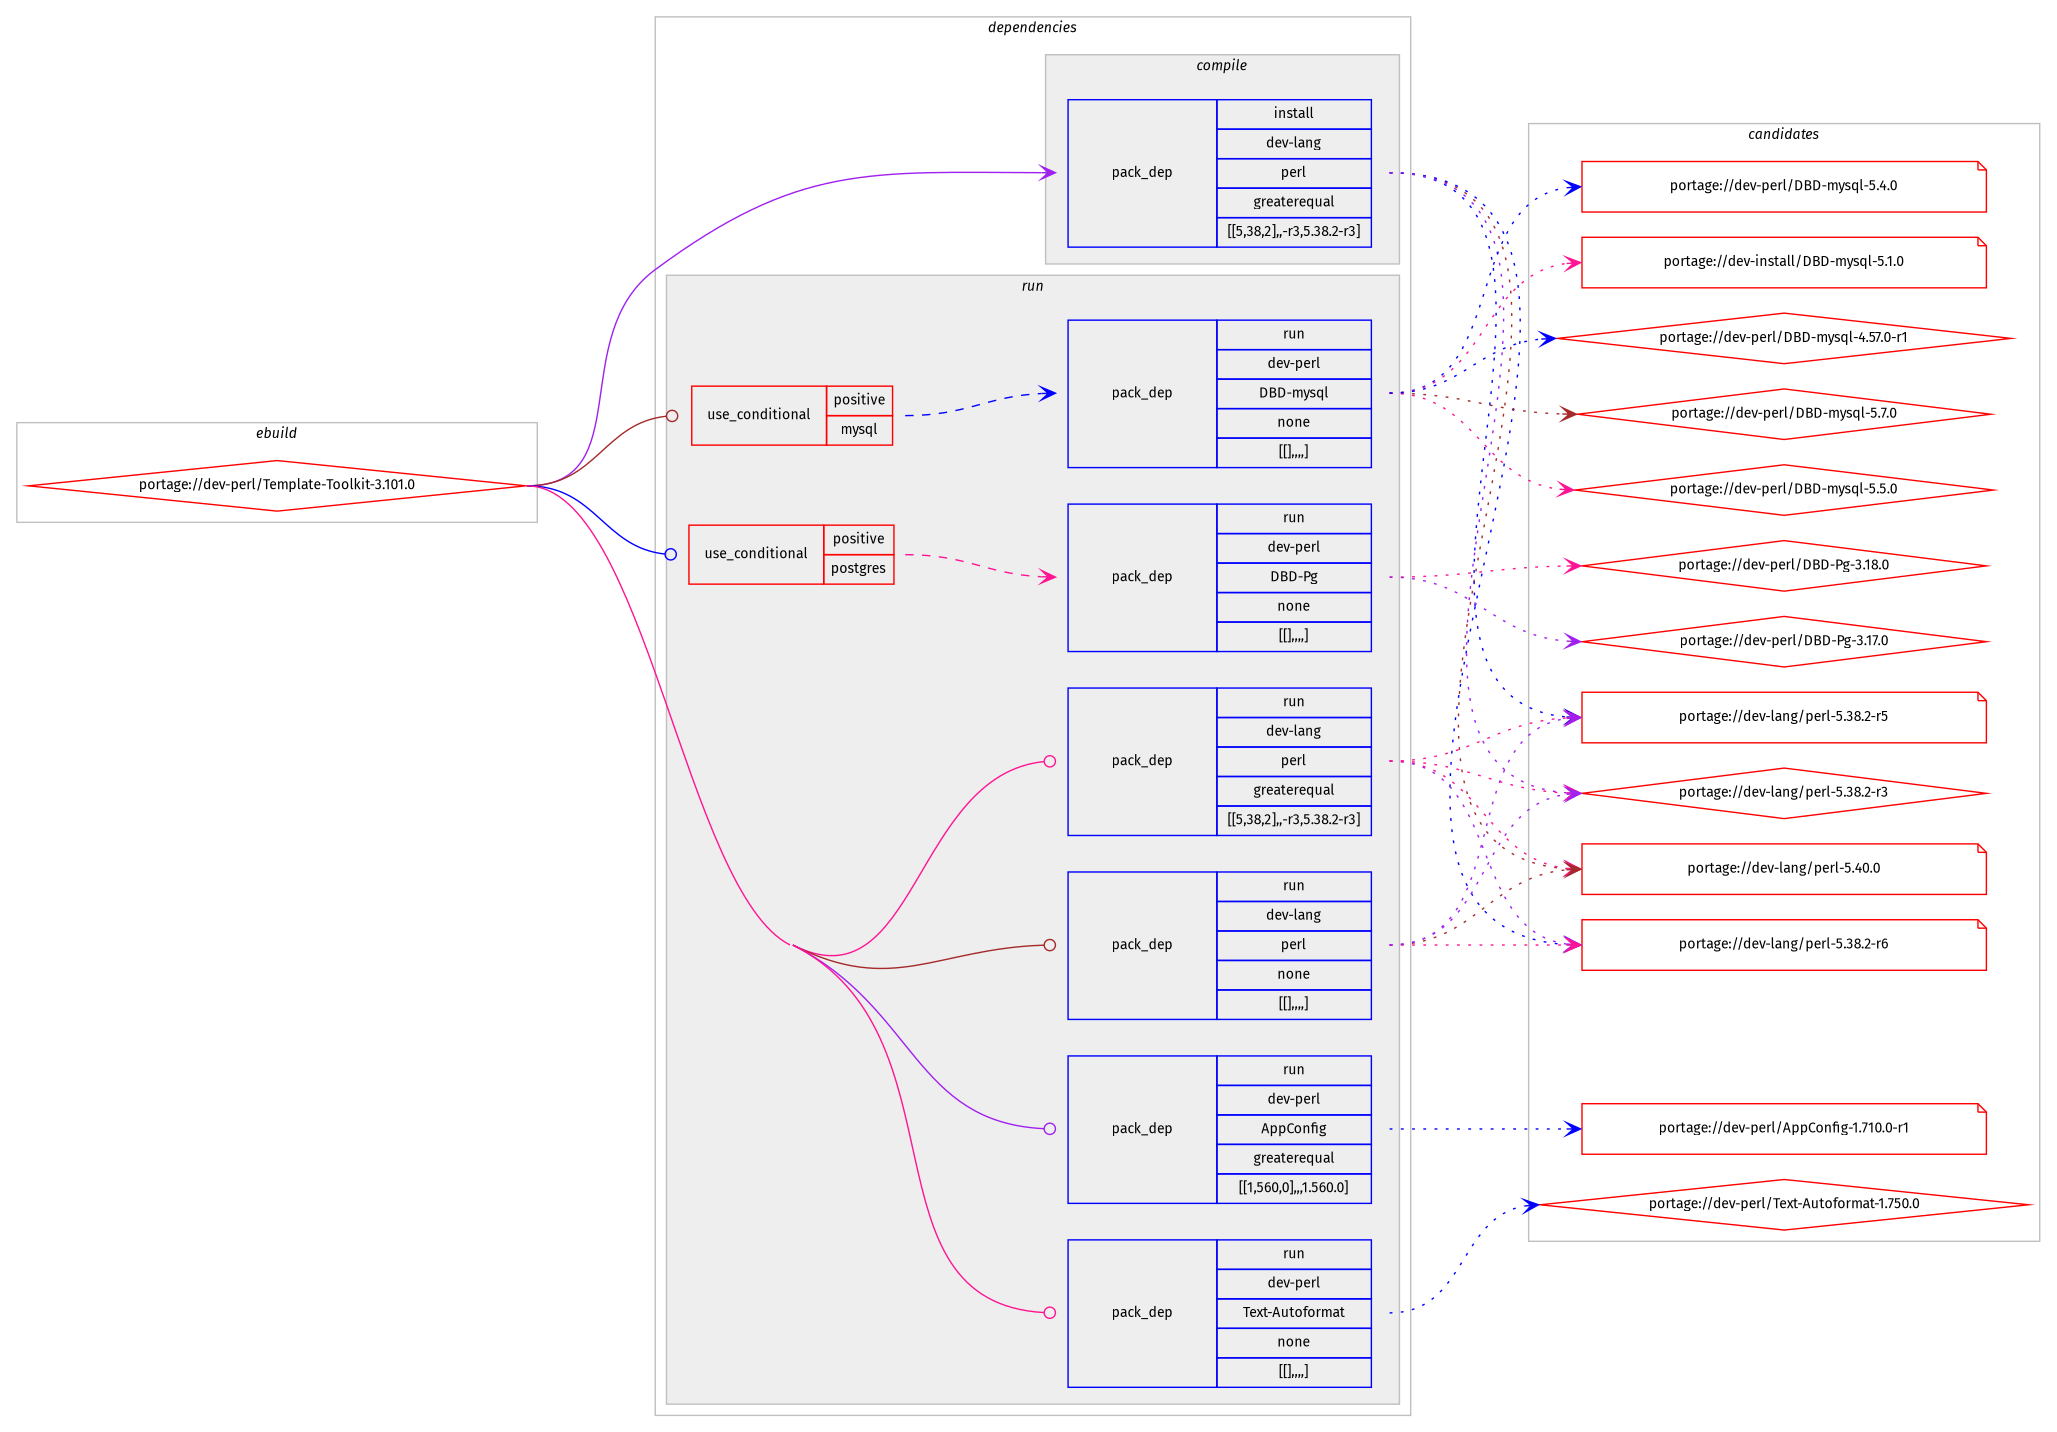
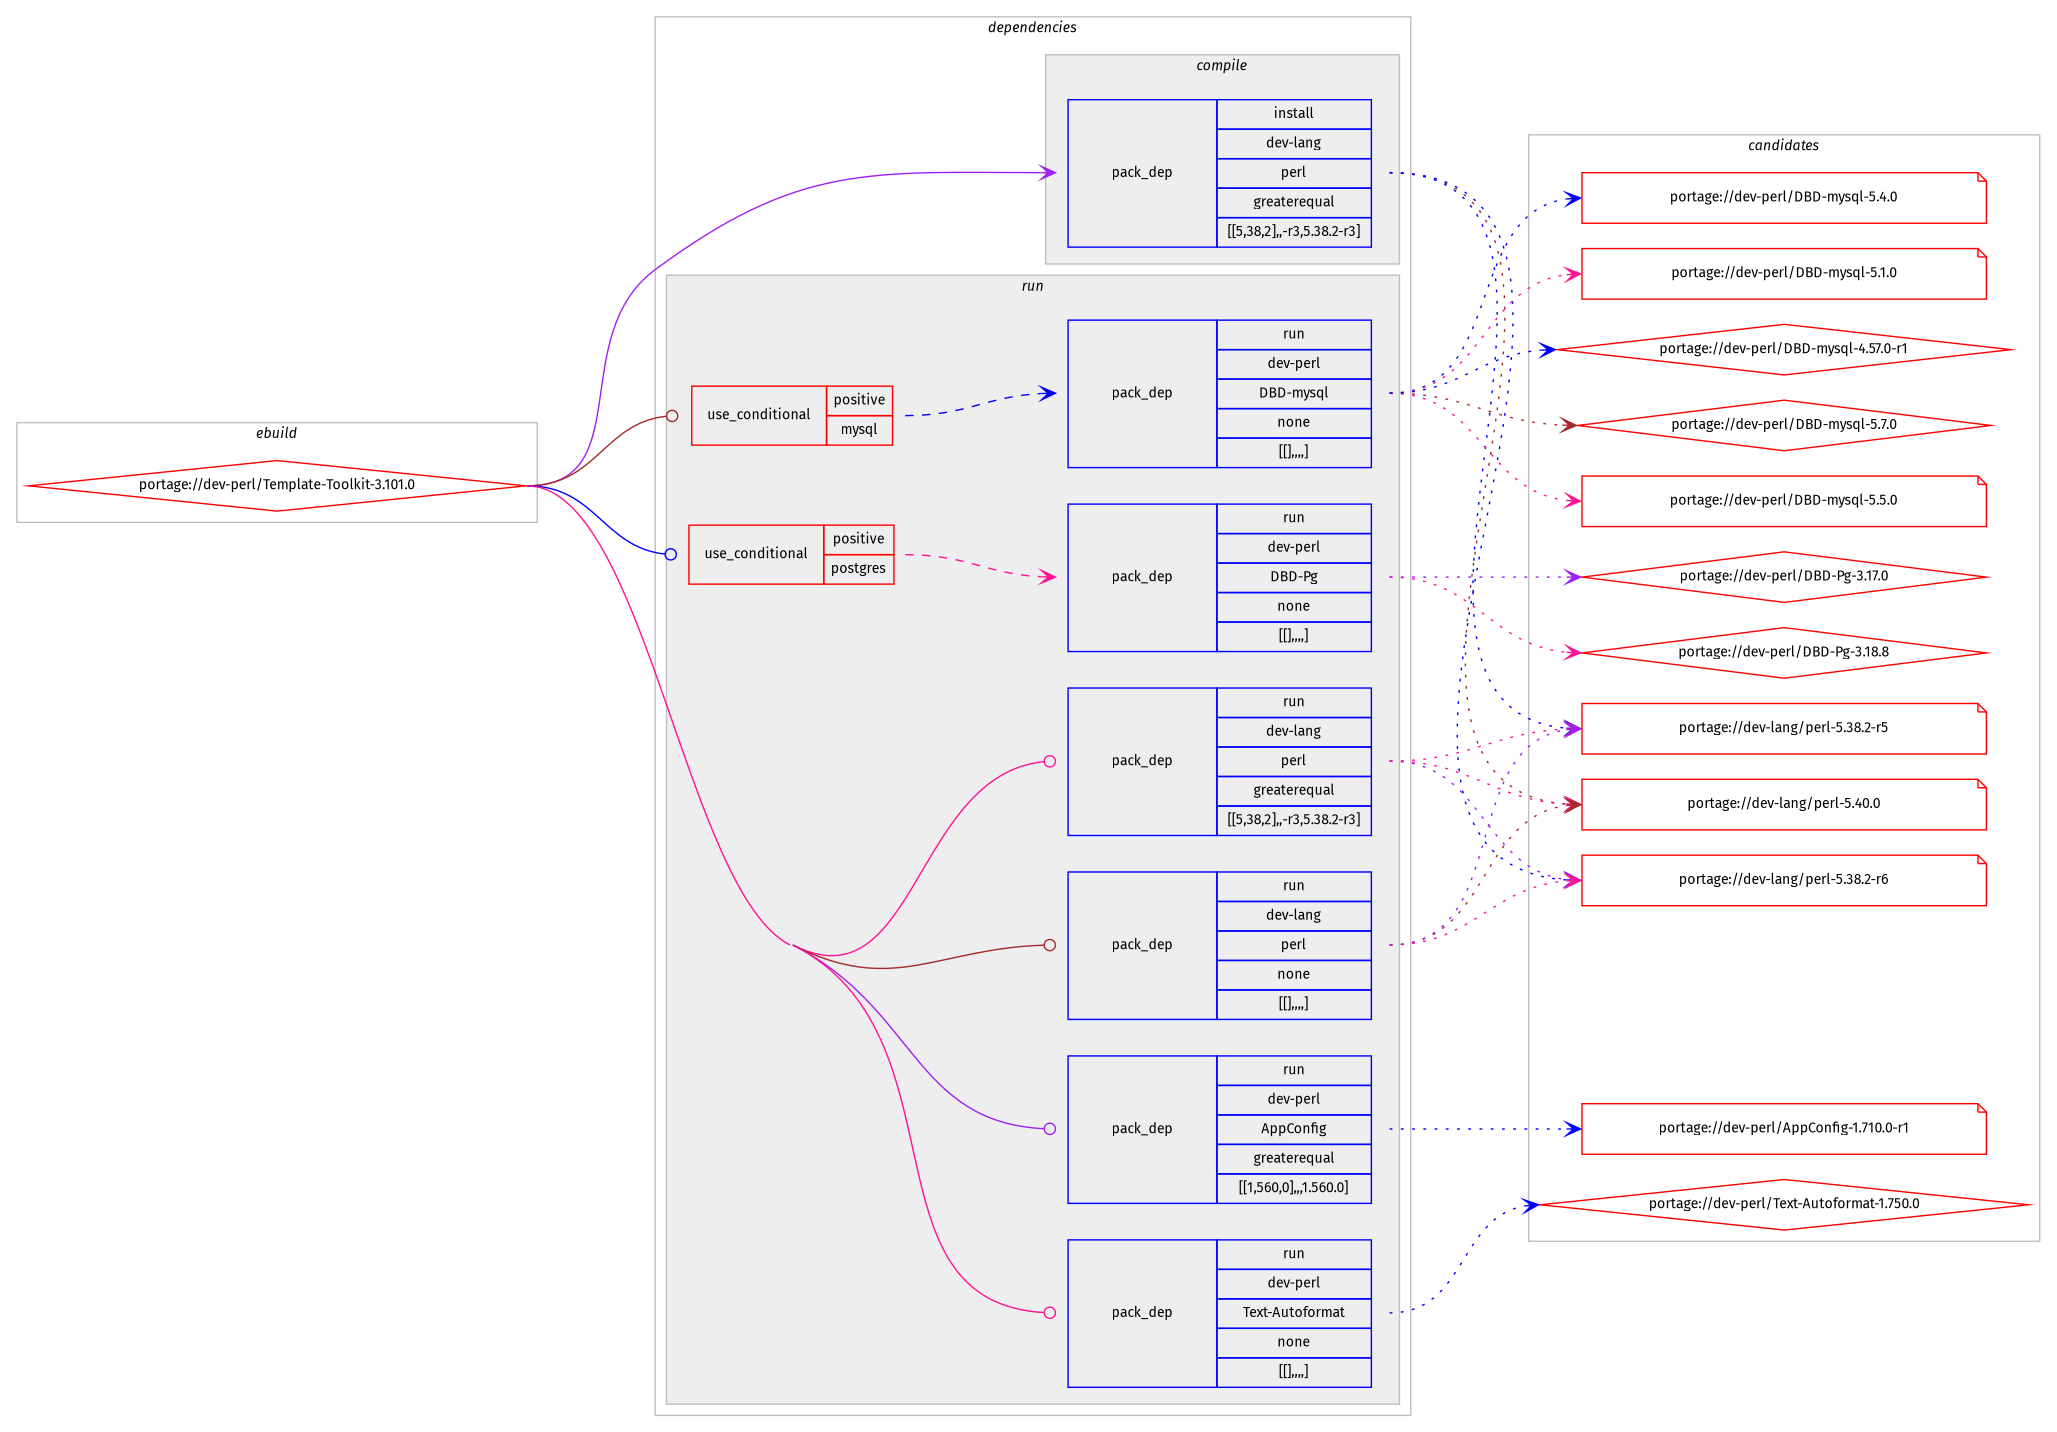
node "portage://dev-install/DBD-mysql-5.1.0": label "portage://dev-install/DBD-mysql-5.1.0" -> "portage://dev-perl/DBD-mysql-5.1.0"
node "portage://dev-perl/DBD-mysql-5.5.0": shape diamond -> note
node "portage://dev-perl/DBD-Pg-3.18.0": label "portage://dev-perl/DBD-Pg-3.18.0" -> "portage://dev-perl/DBD-Pg-3.18.8"
node "portage://dev-lang/perl-5.38.2-r3": removed
